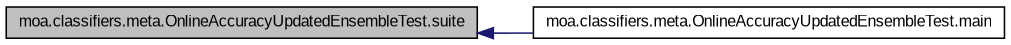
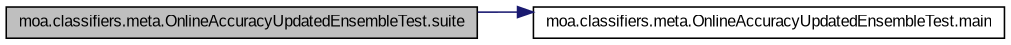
edge "moa.classifiers.meta.OnlineAccuracyUpdatedEnsembleTest.main" -> "moa.classifiers.meta.OnlineAccuracyUpdatedEnsembleTest.suite": reversed
